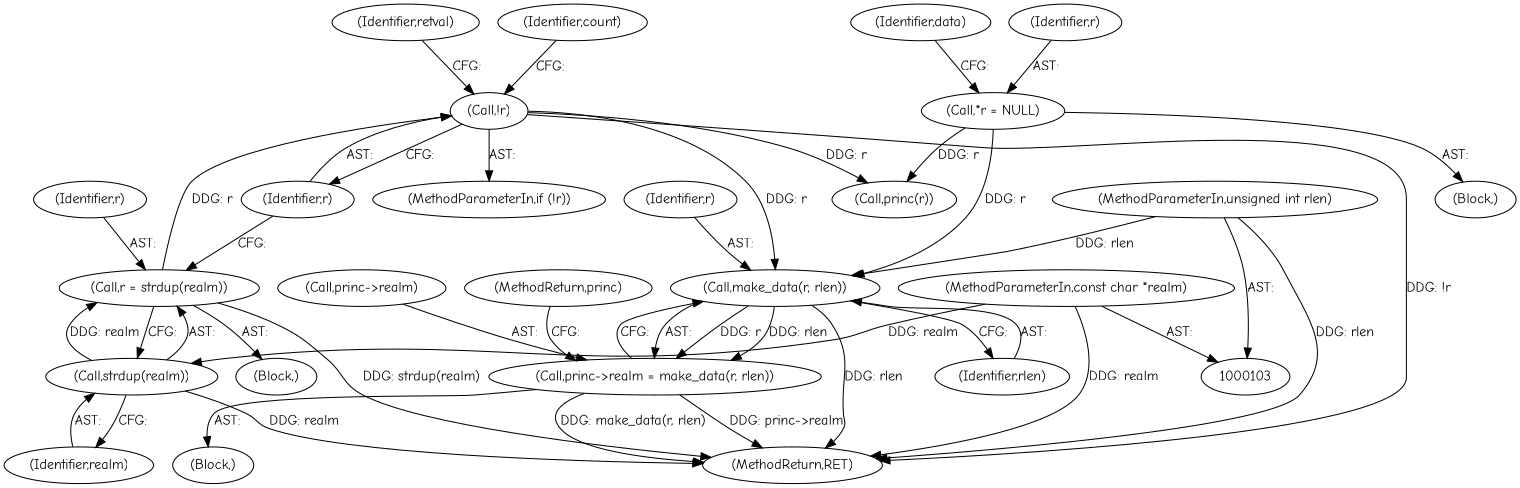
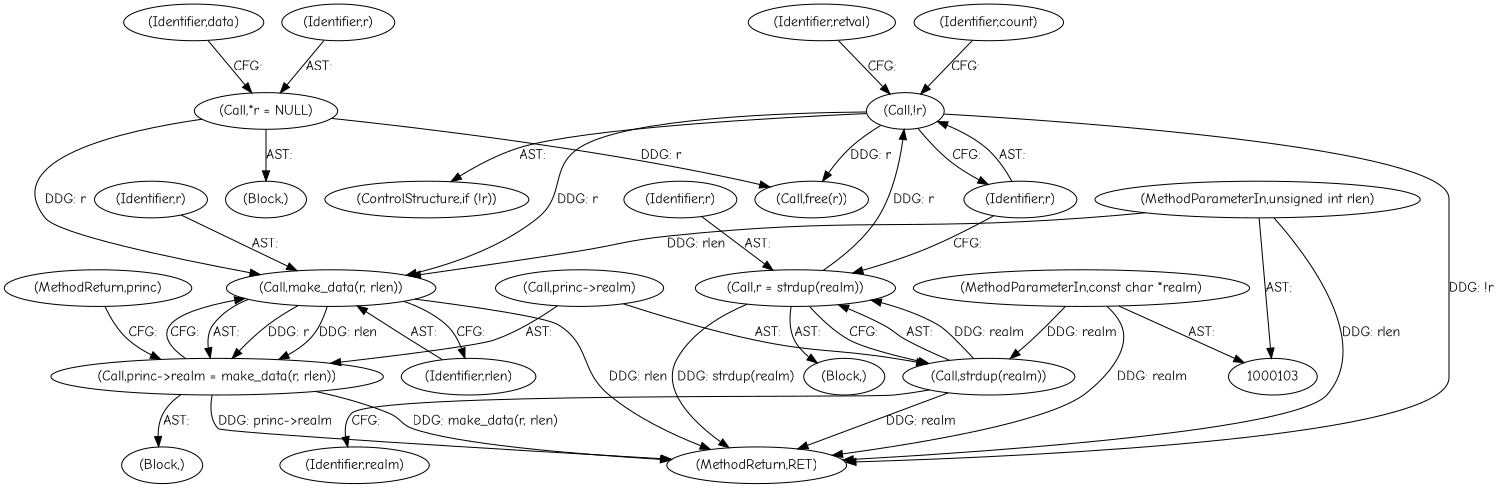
node "(MethodParameterIn,if (!r))": label "(MethodParameterIn,if (!r))" -> "(ControlStructure,if (!r))"
node "(Call,princ(r))": label "(Call,princ(r))" -> "(Call,free(r))"
edge "(Identifier,realm)" -> "(Call,strdup(realm))": now "(Call,princ->realm)" -> "(Call,strdup(realm))"
